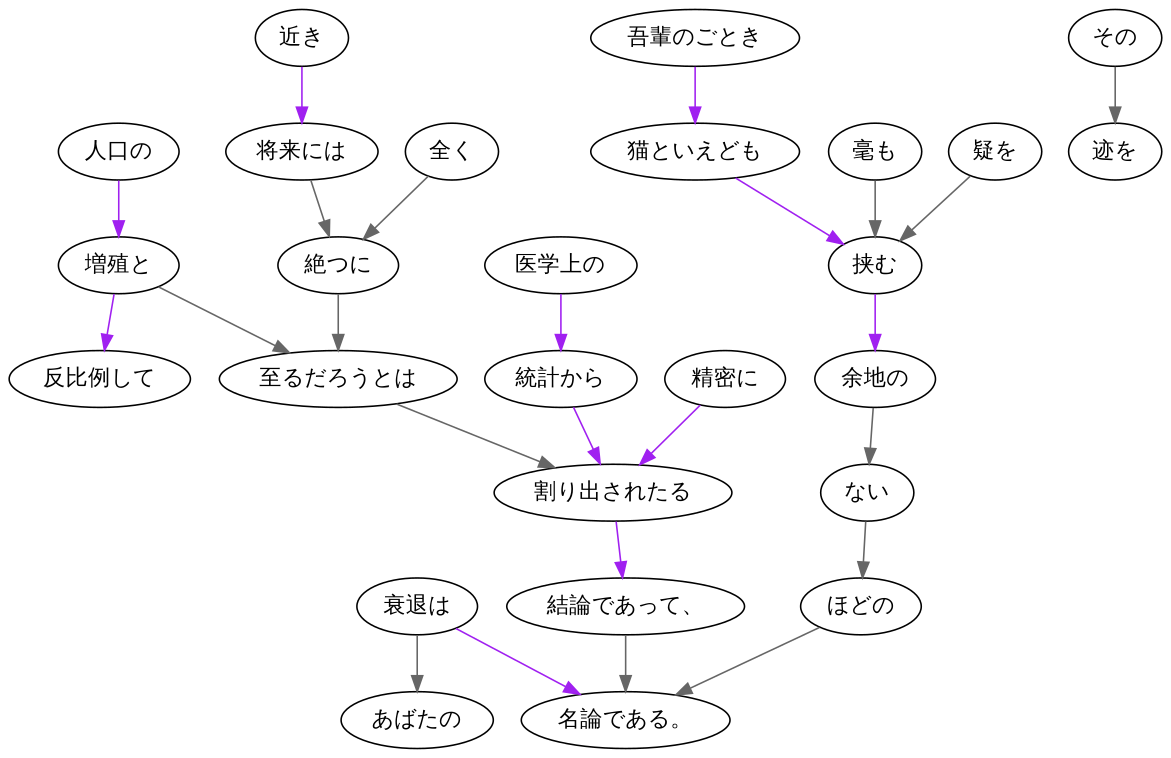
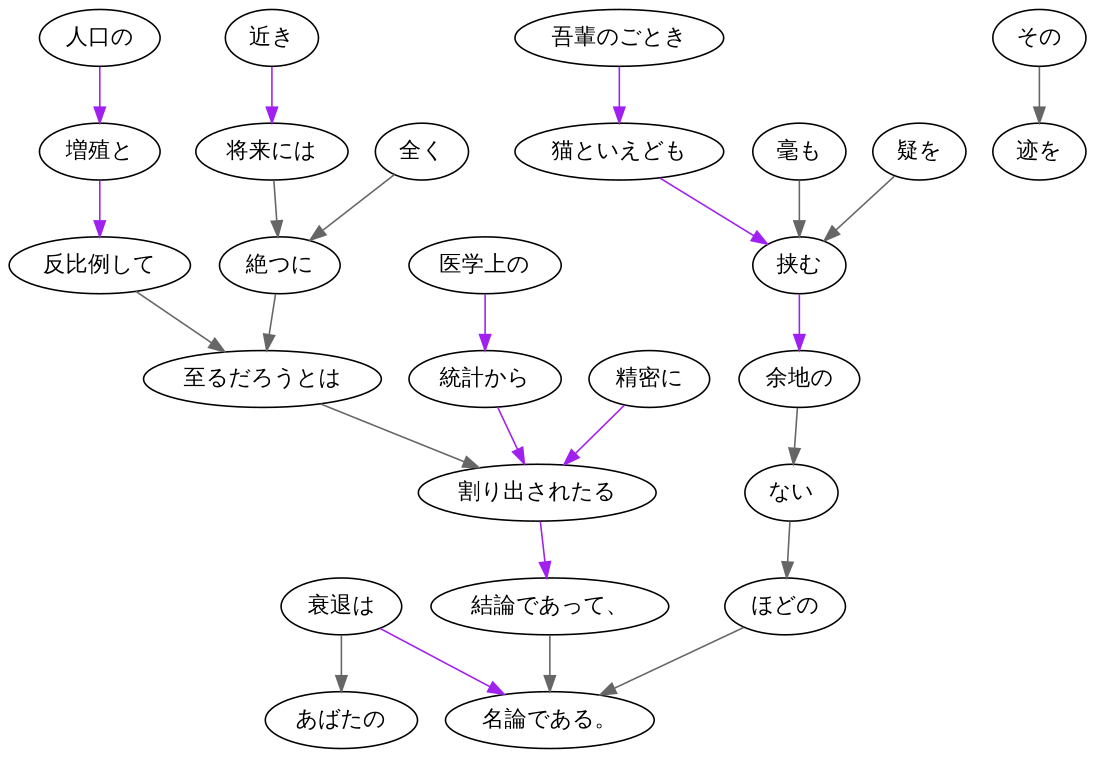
edge "増殖と" -> "至るだろうとは": now "反比例して" -> "至るだろうとは"
